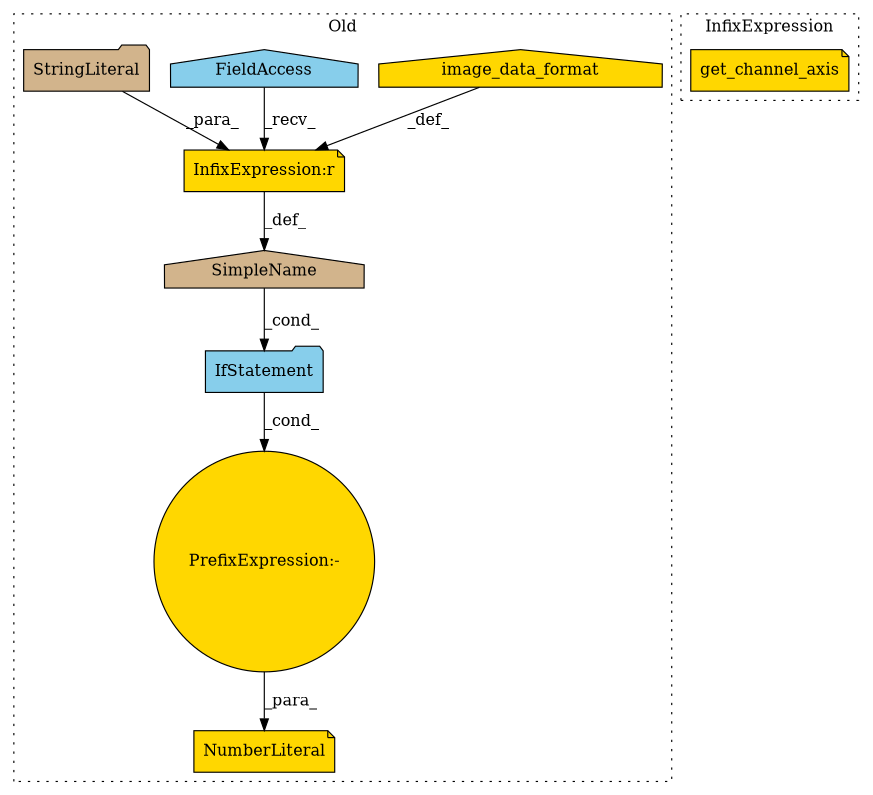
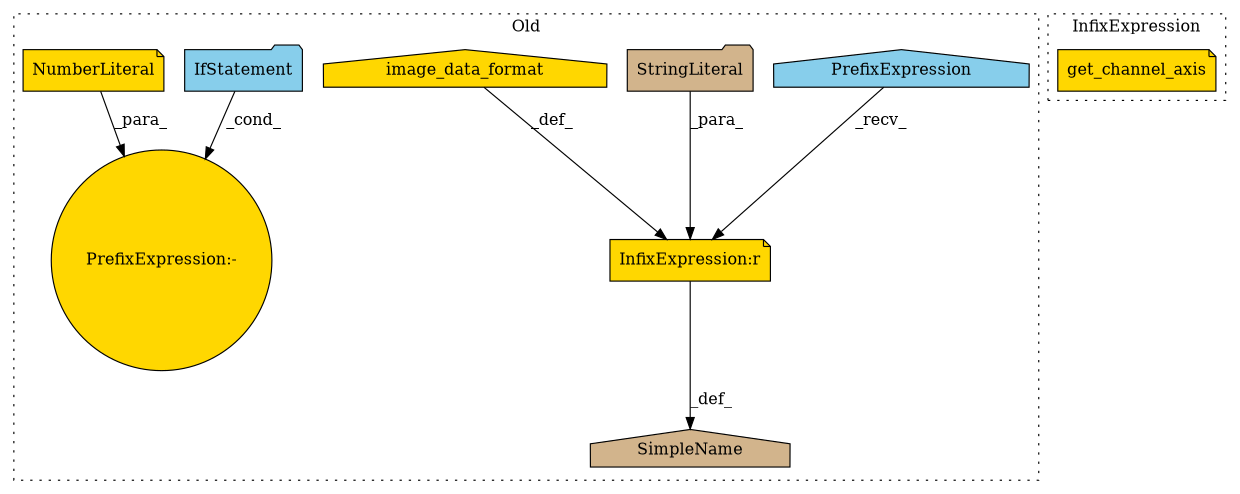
node "FieldAccess": label "FieldAccess" -> "PrefixExpression"
edge "SimpleName" -> "IfStatement": removed, label "_cond_"
edge "PrefixExpression:-" -> "NumberLiteral": reversed
